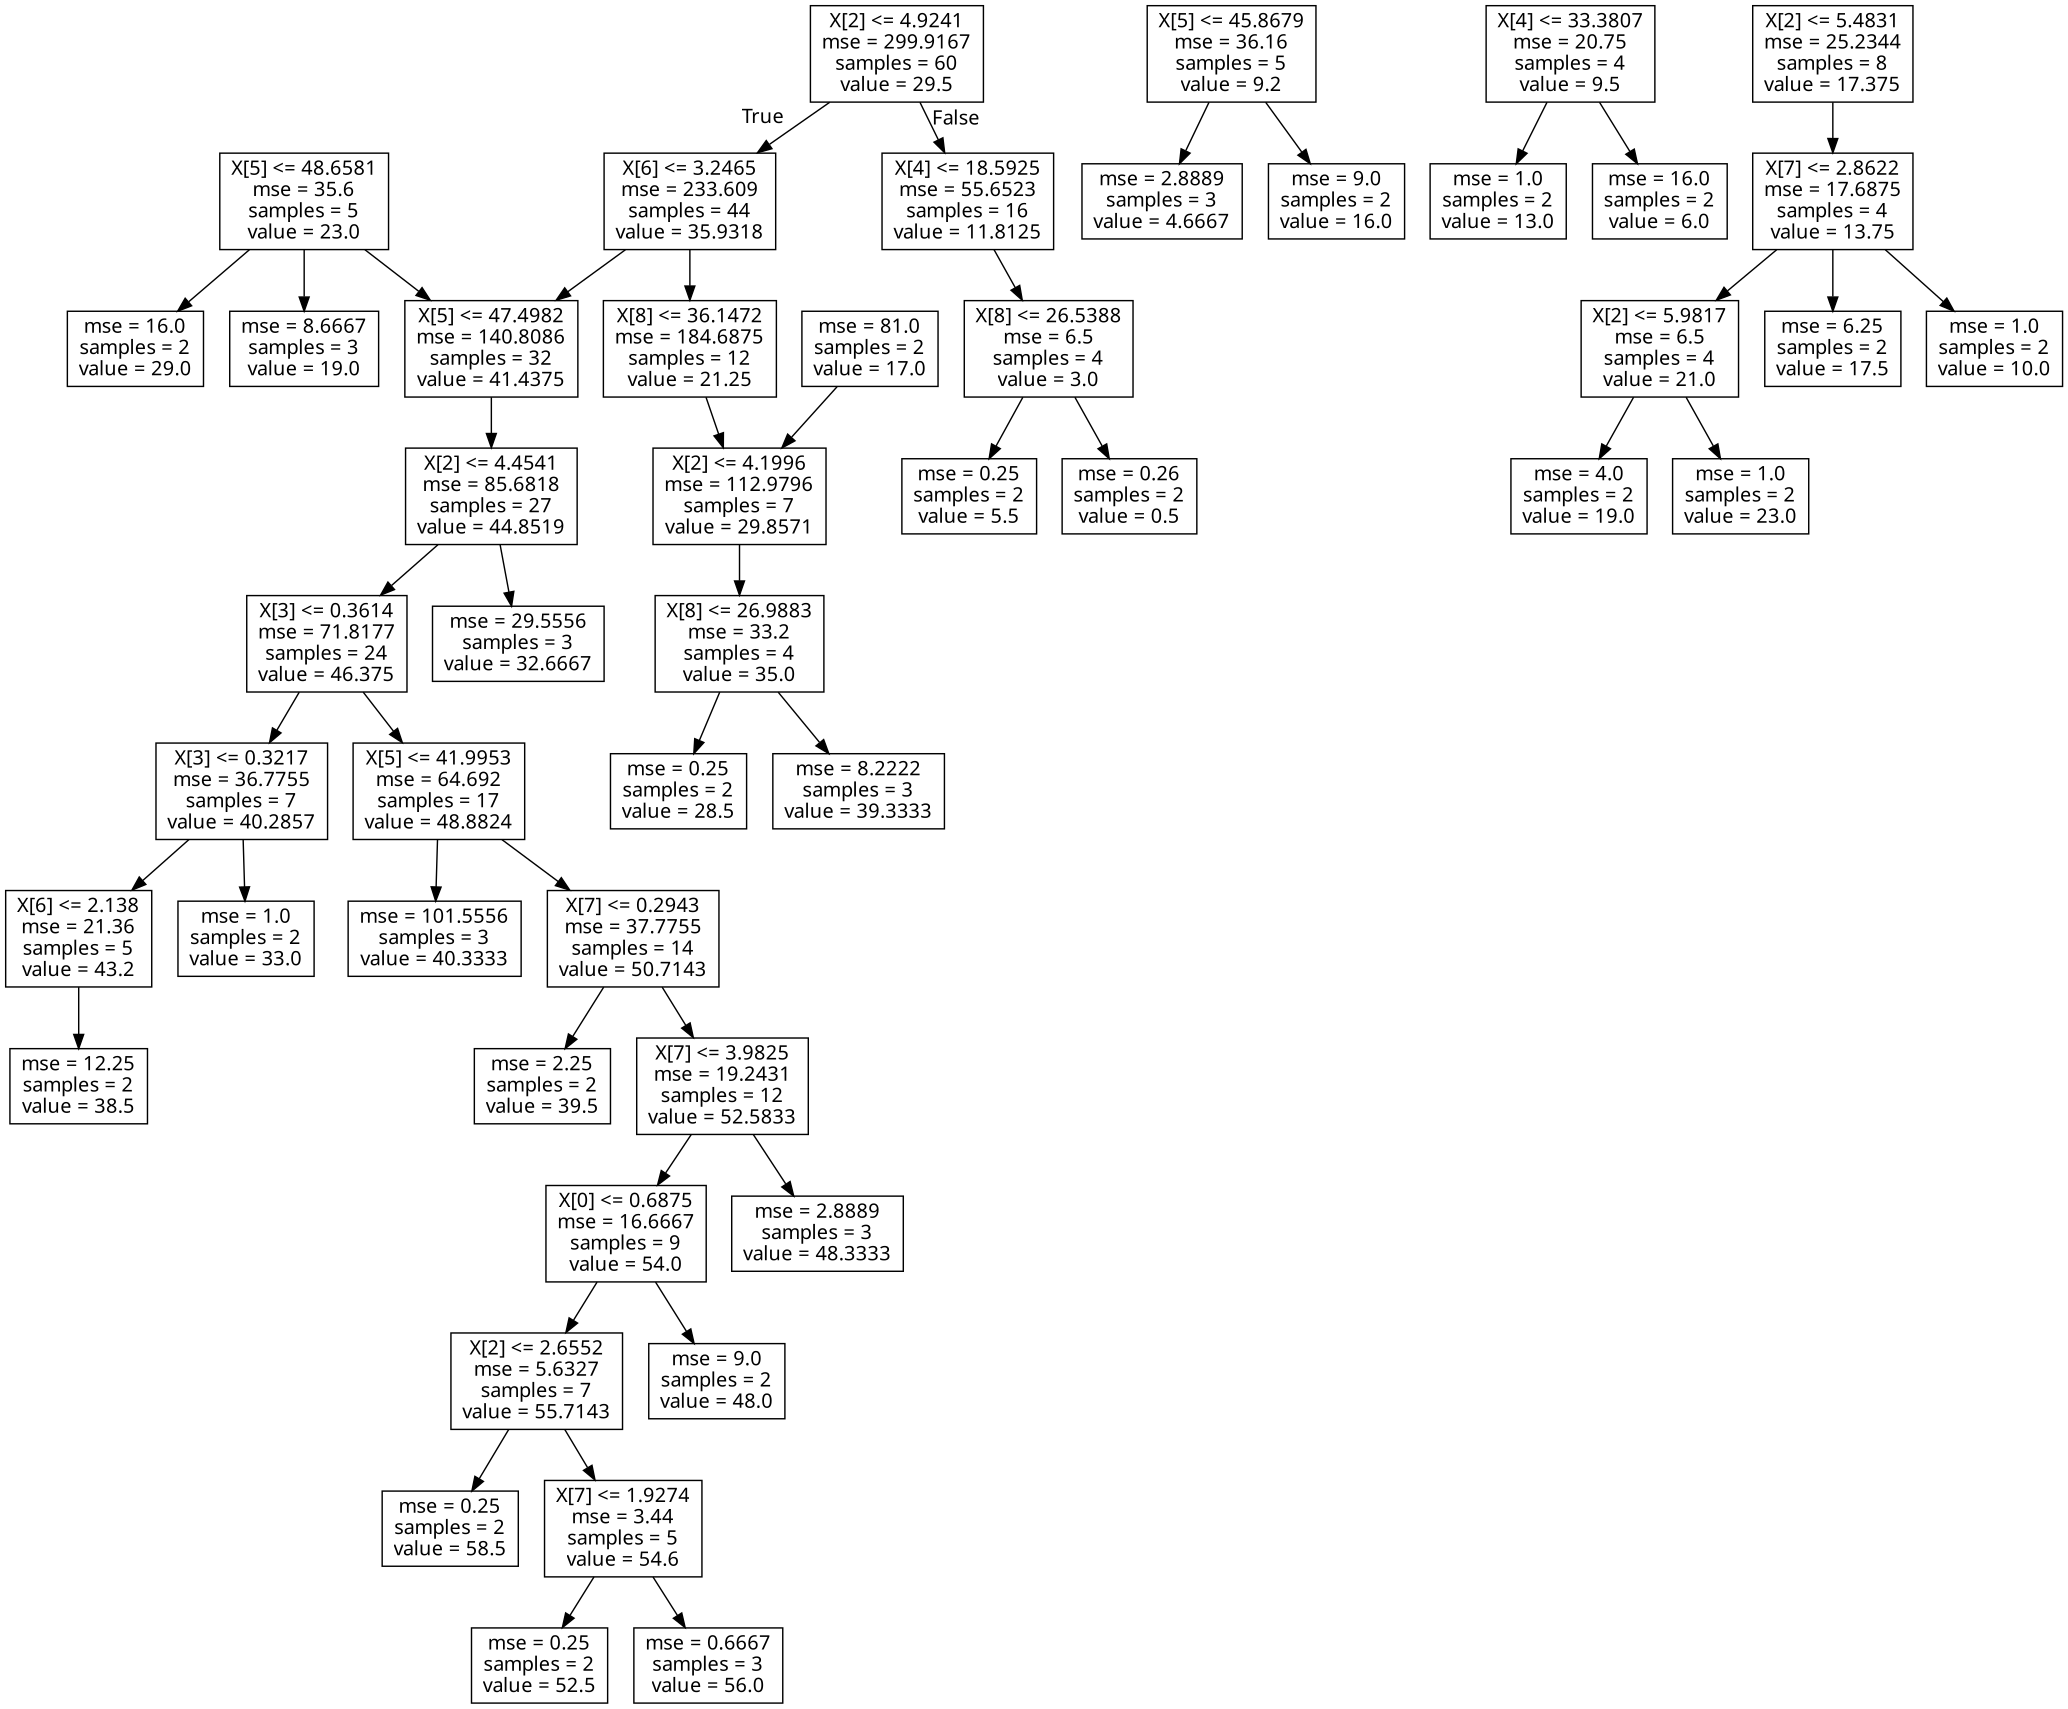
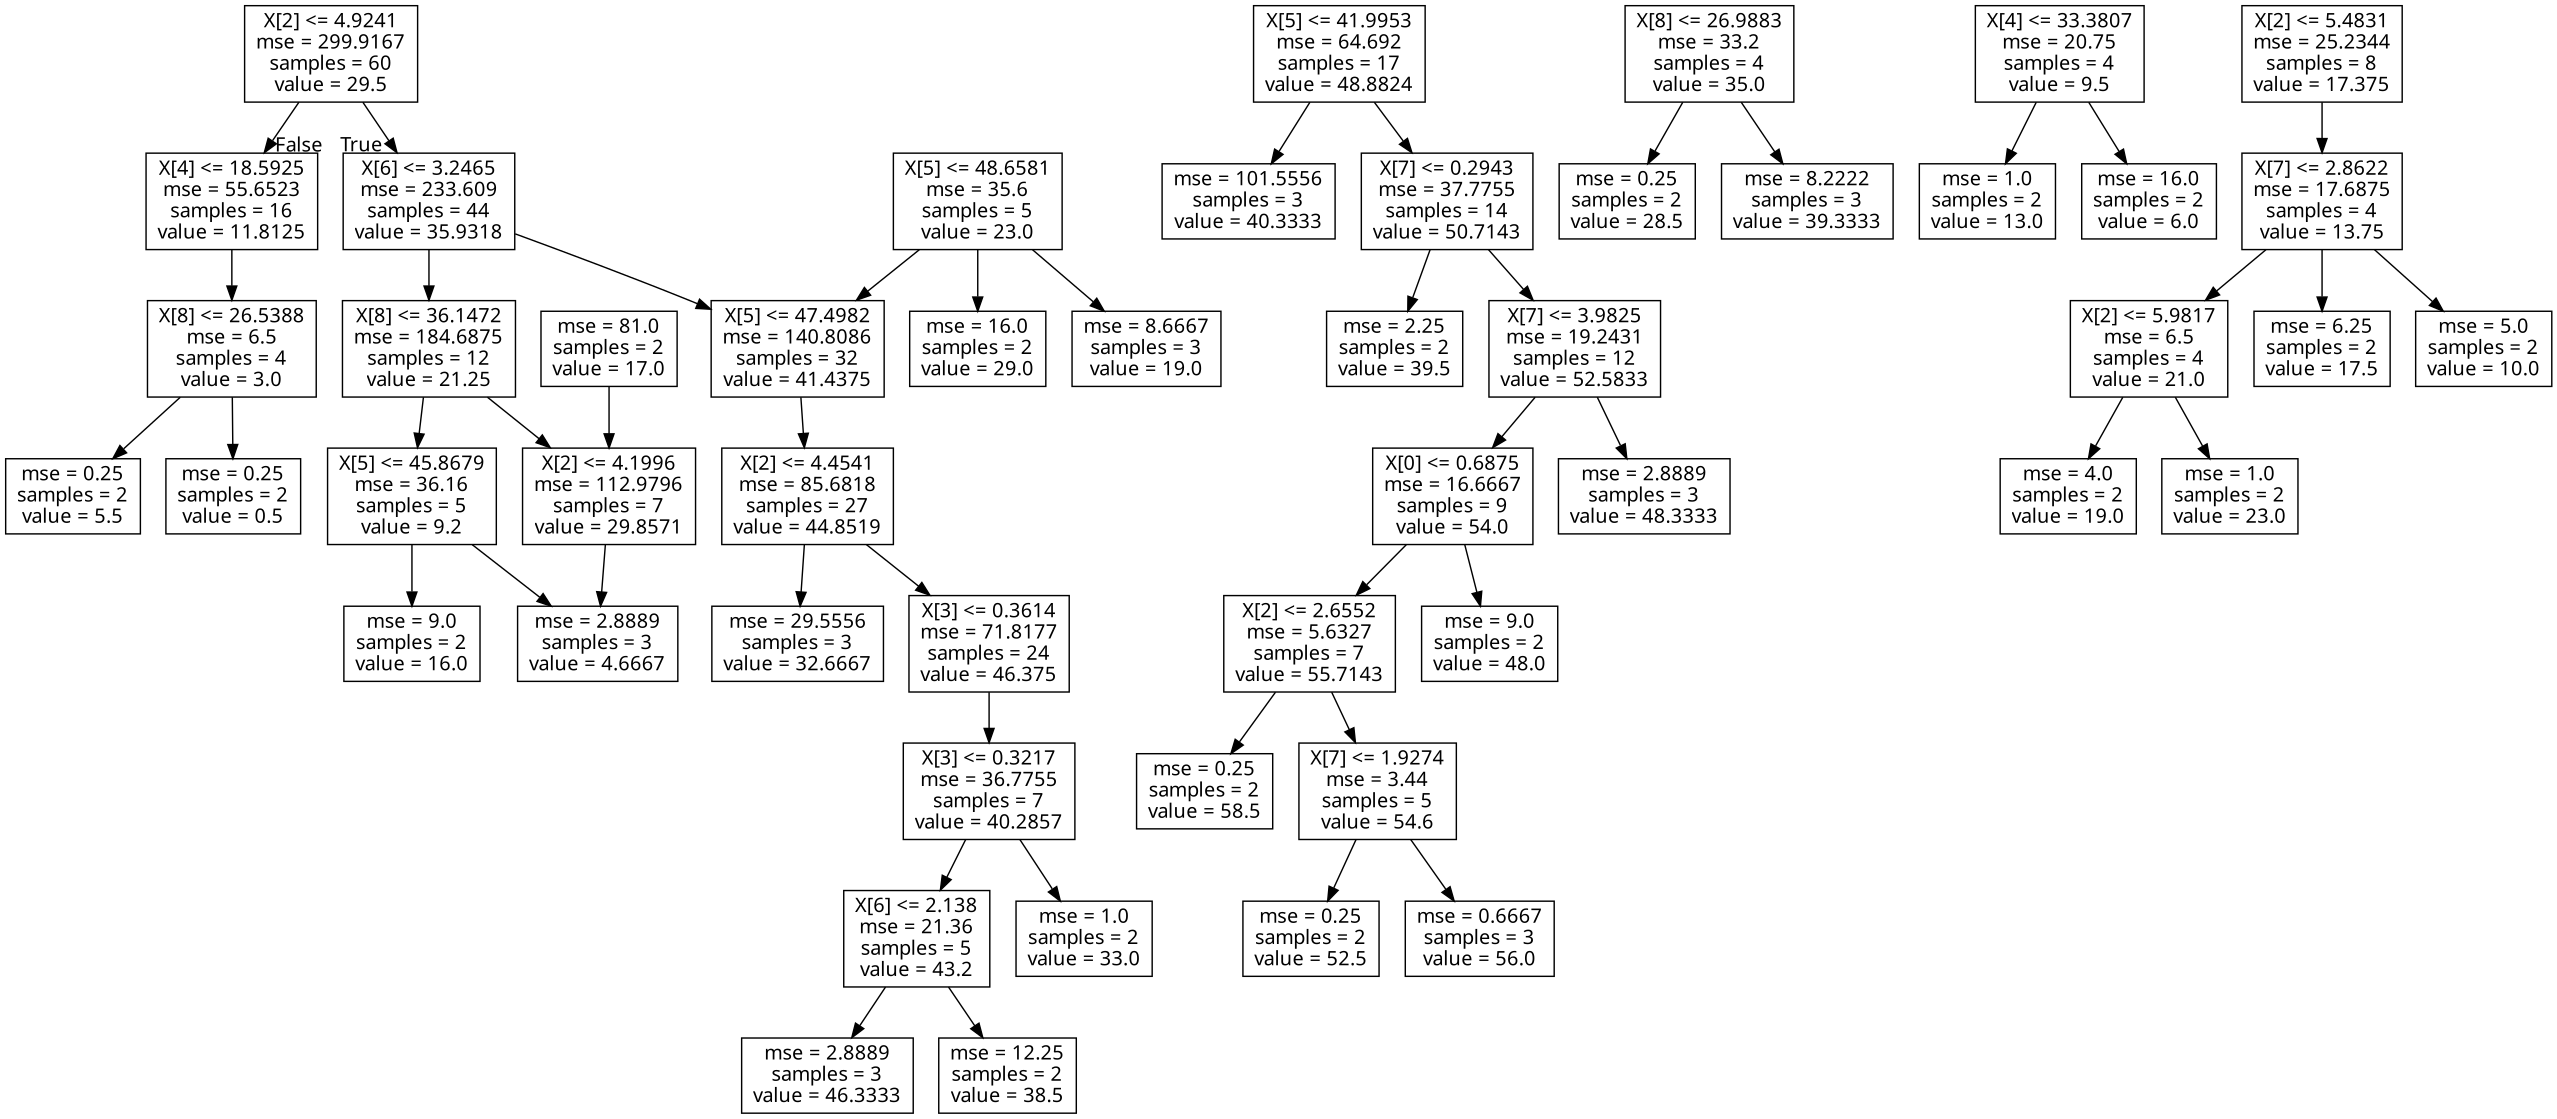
node "mse = 1.0 samples = 2 value = 10.0": label "mse = 1.0 samples = 2 value = 10.0" -> "mse = 5.0 samples = 2 value = 10.0"
edge "X[8] <= 36.1472 mse = 184.6875 samples = 12 value = 21.25" -> "X[5] <= 45.8679 mse = 36.16 samples = 5 value = 9.2": added
node "mse = 0.26 samples = 2 value = 0.5": label "mse = 0.26 samples = 2 value = 0.5" -> "mse = 0.25 samples = 2 value = 0.5"
edge "X[2] <= 4.1996 mse = 112.9796 samples = 7 value = 29.8571" -> "X[8] <= 26.9883 mse = 33.2 samples = 4 value = 35.0": now "X[2] <= 4.1996 mse = 112.9796 samples = 7 value = 29.8571" -> "mse = 2.8889 samples = 3 value = 4.6667"
edge "X[3] <= 0.3614 mse = 71.8177 samples = 24 value = 46.375" -> "X[5] <= 41.9953 mse = 64.692 samples = 17 value = 48.8824": removed
node "mse = 2.8889 samples = 3 value = 46.3333": added
